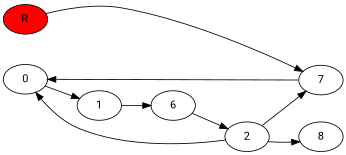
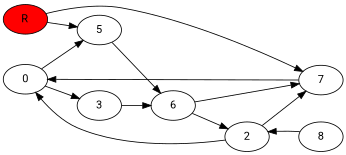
node "5": added
edge "6" -> "7": added
node "1": label "1" -> "3"
edge "2" -> "8": reversed
